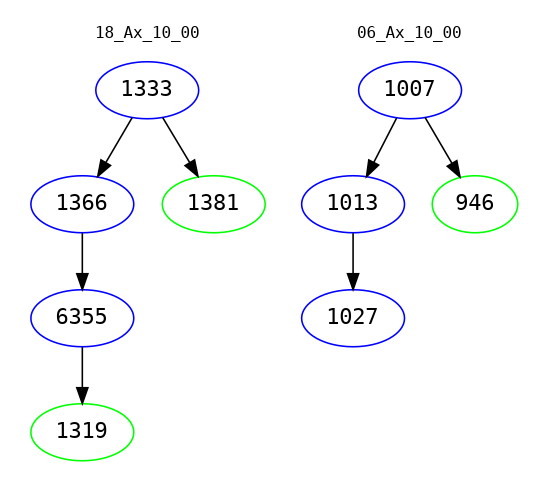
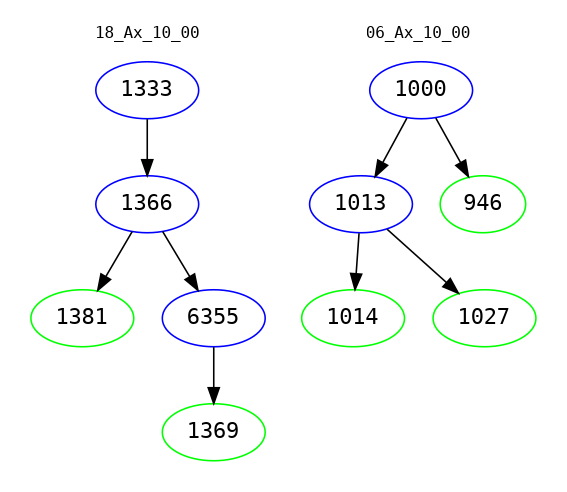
node "1007": label "1007" -> "1000"
edge "1333" -> "1381": now "1366" -> "1381"
node "1027": color blue -> green
node "1014": added
node "1319": label "1319" -> "1369"
